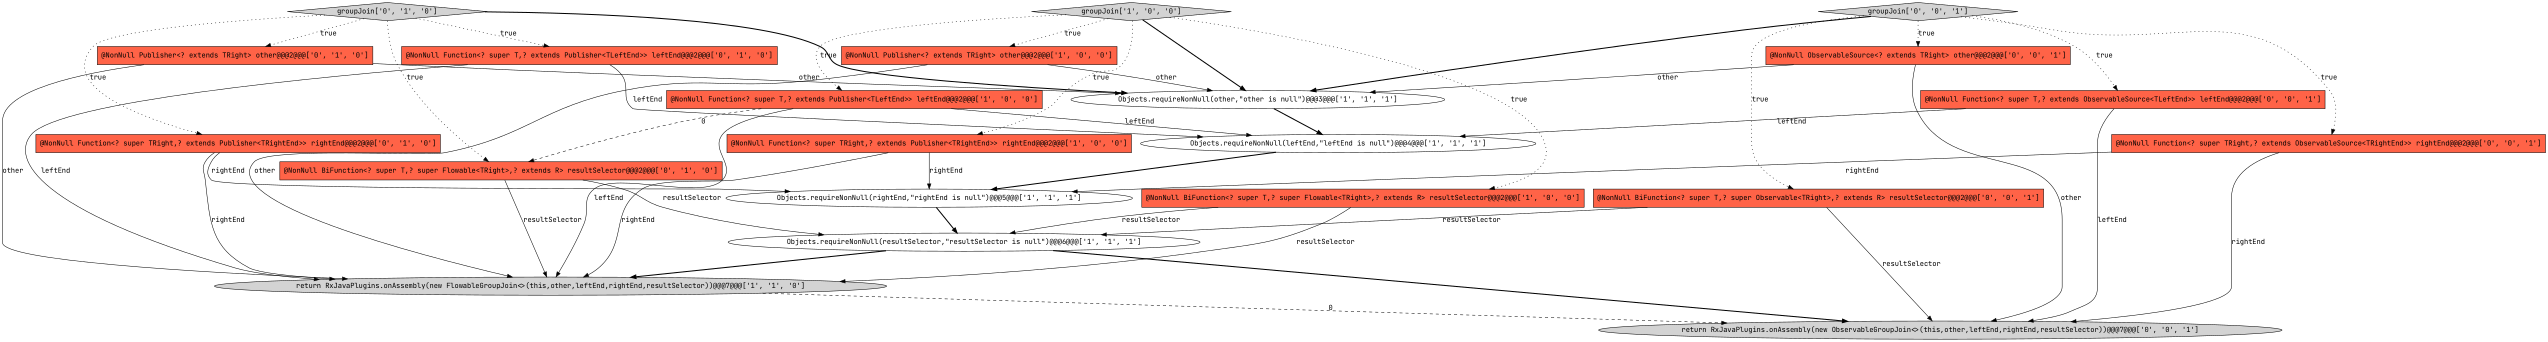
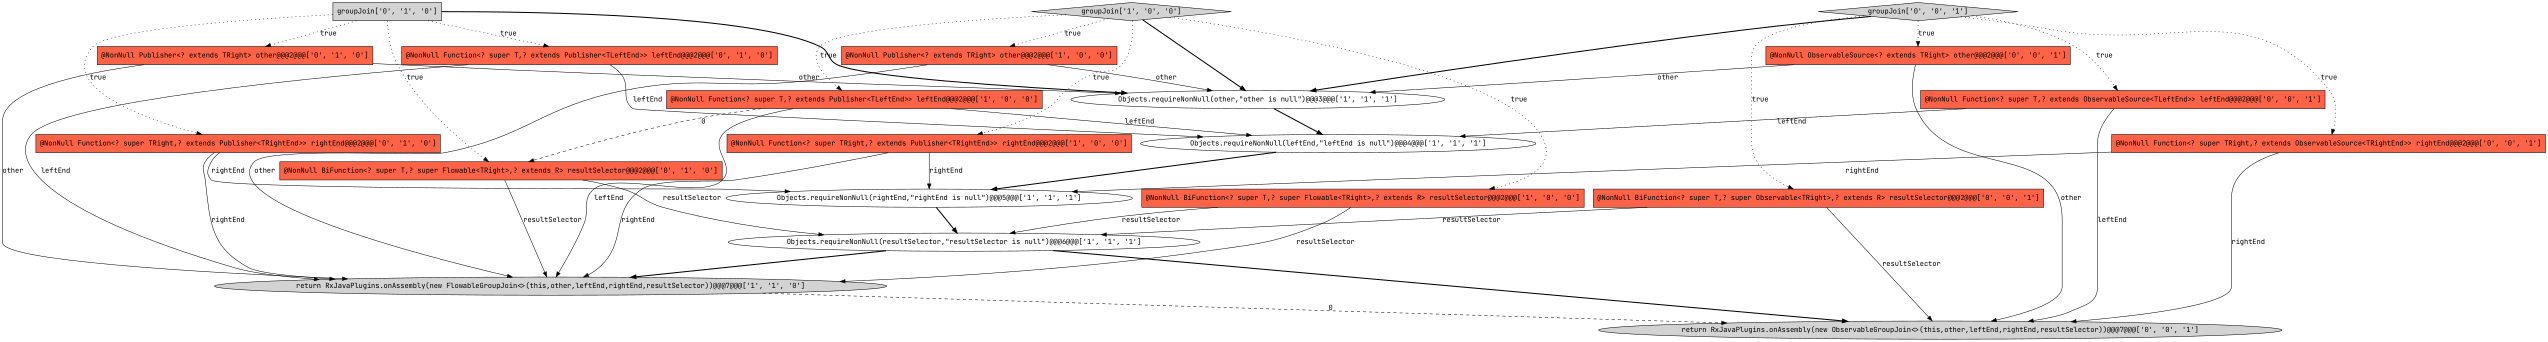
node "groupJoin['0', '1', '0']": shape diamond -> box
